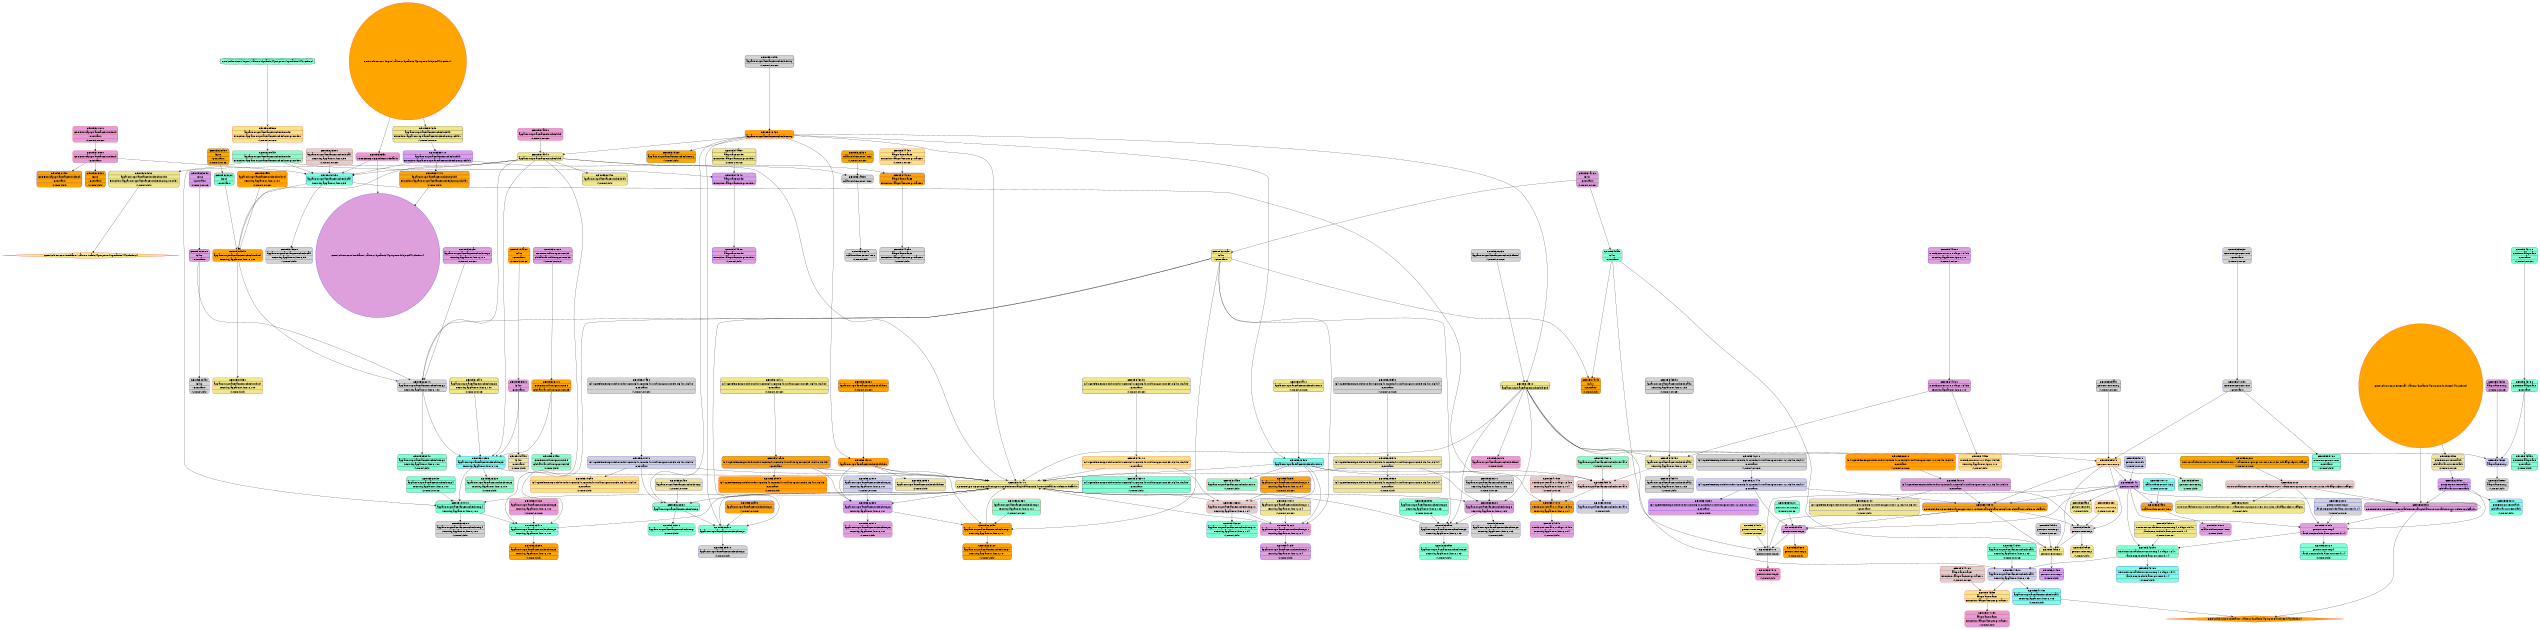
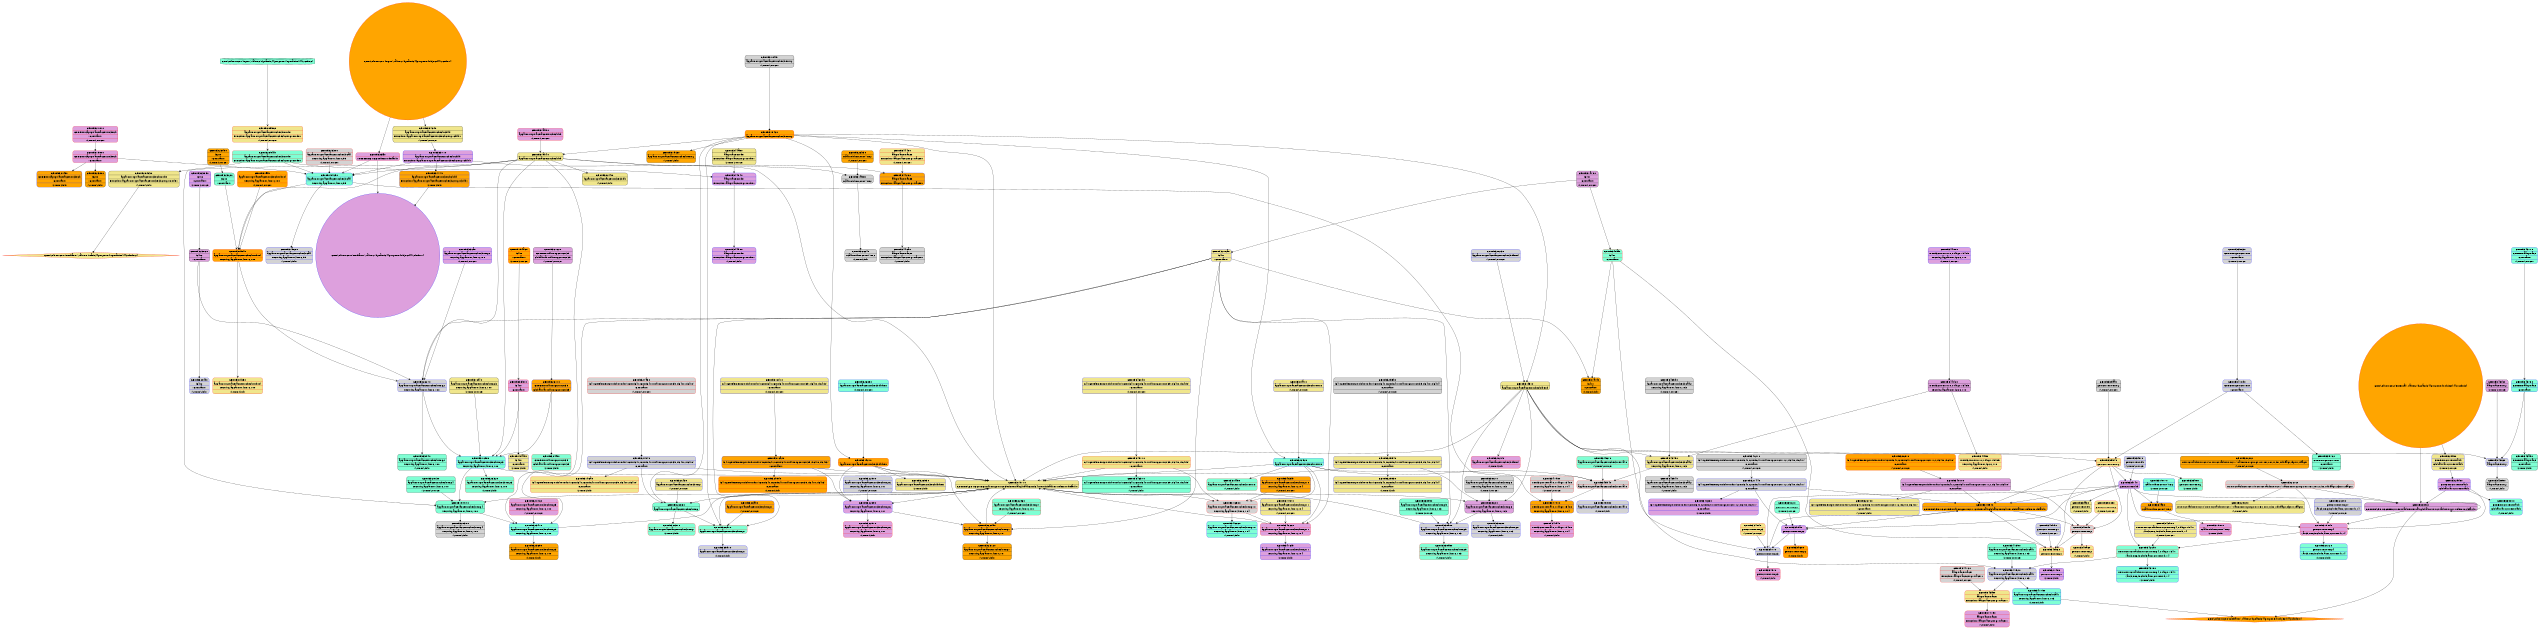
node "CE0x53268e0": fillcolor orange -> aquamarine
node "CE0x53255b0": color blue -> black
edge "CE0x532dde0" -> "CE0x533bfc0": arrowhead vee -> dot
